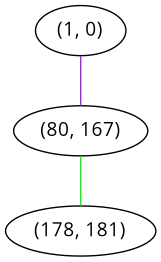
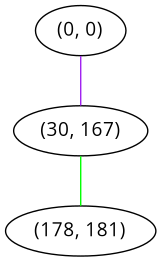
node "(1, 0)": label "(1, 0)" -> "(0, 0)"
node "(80, 167)": label "(80, 167)" -> "(30, 167)"
